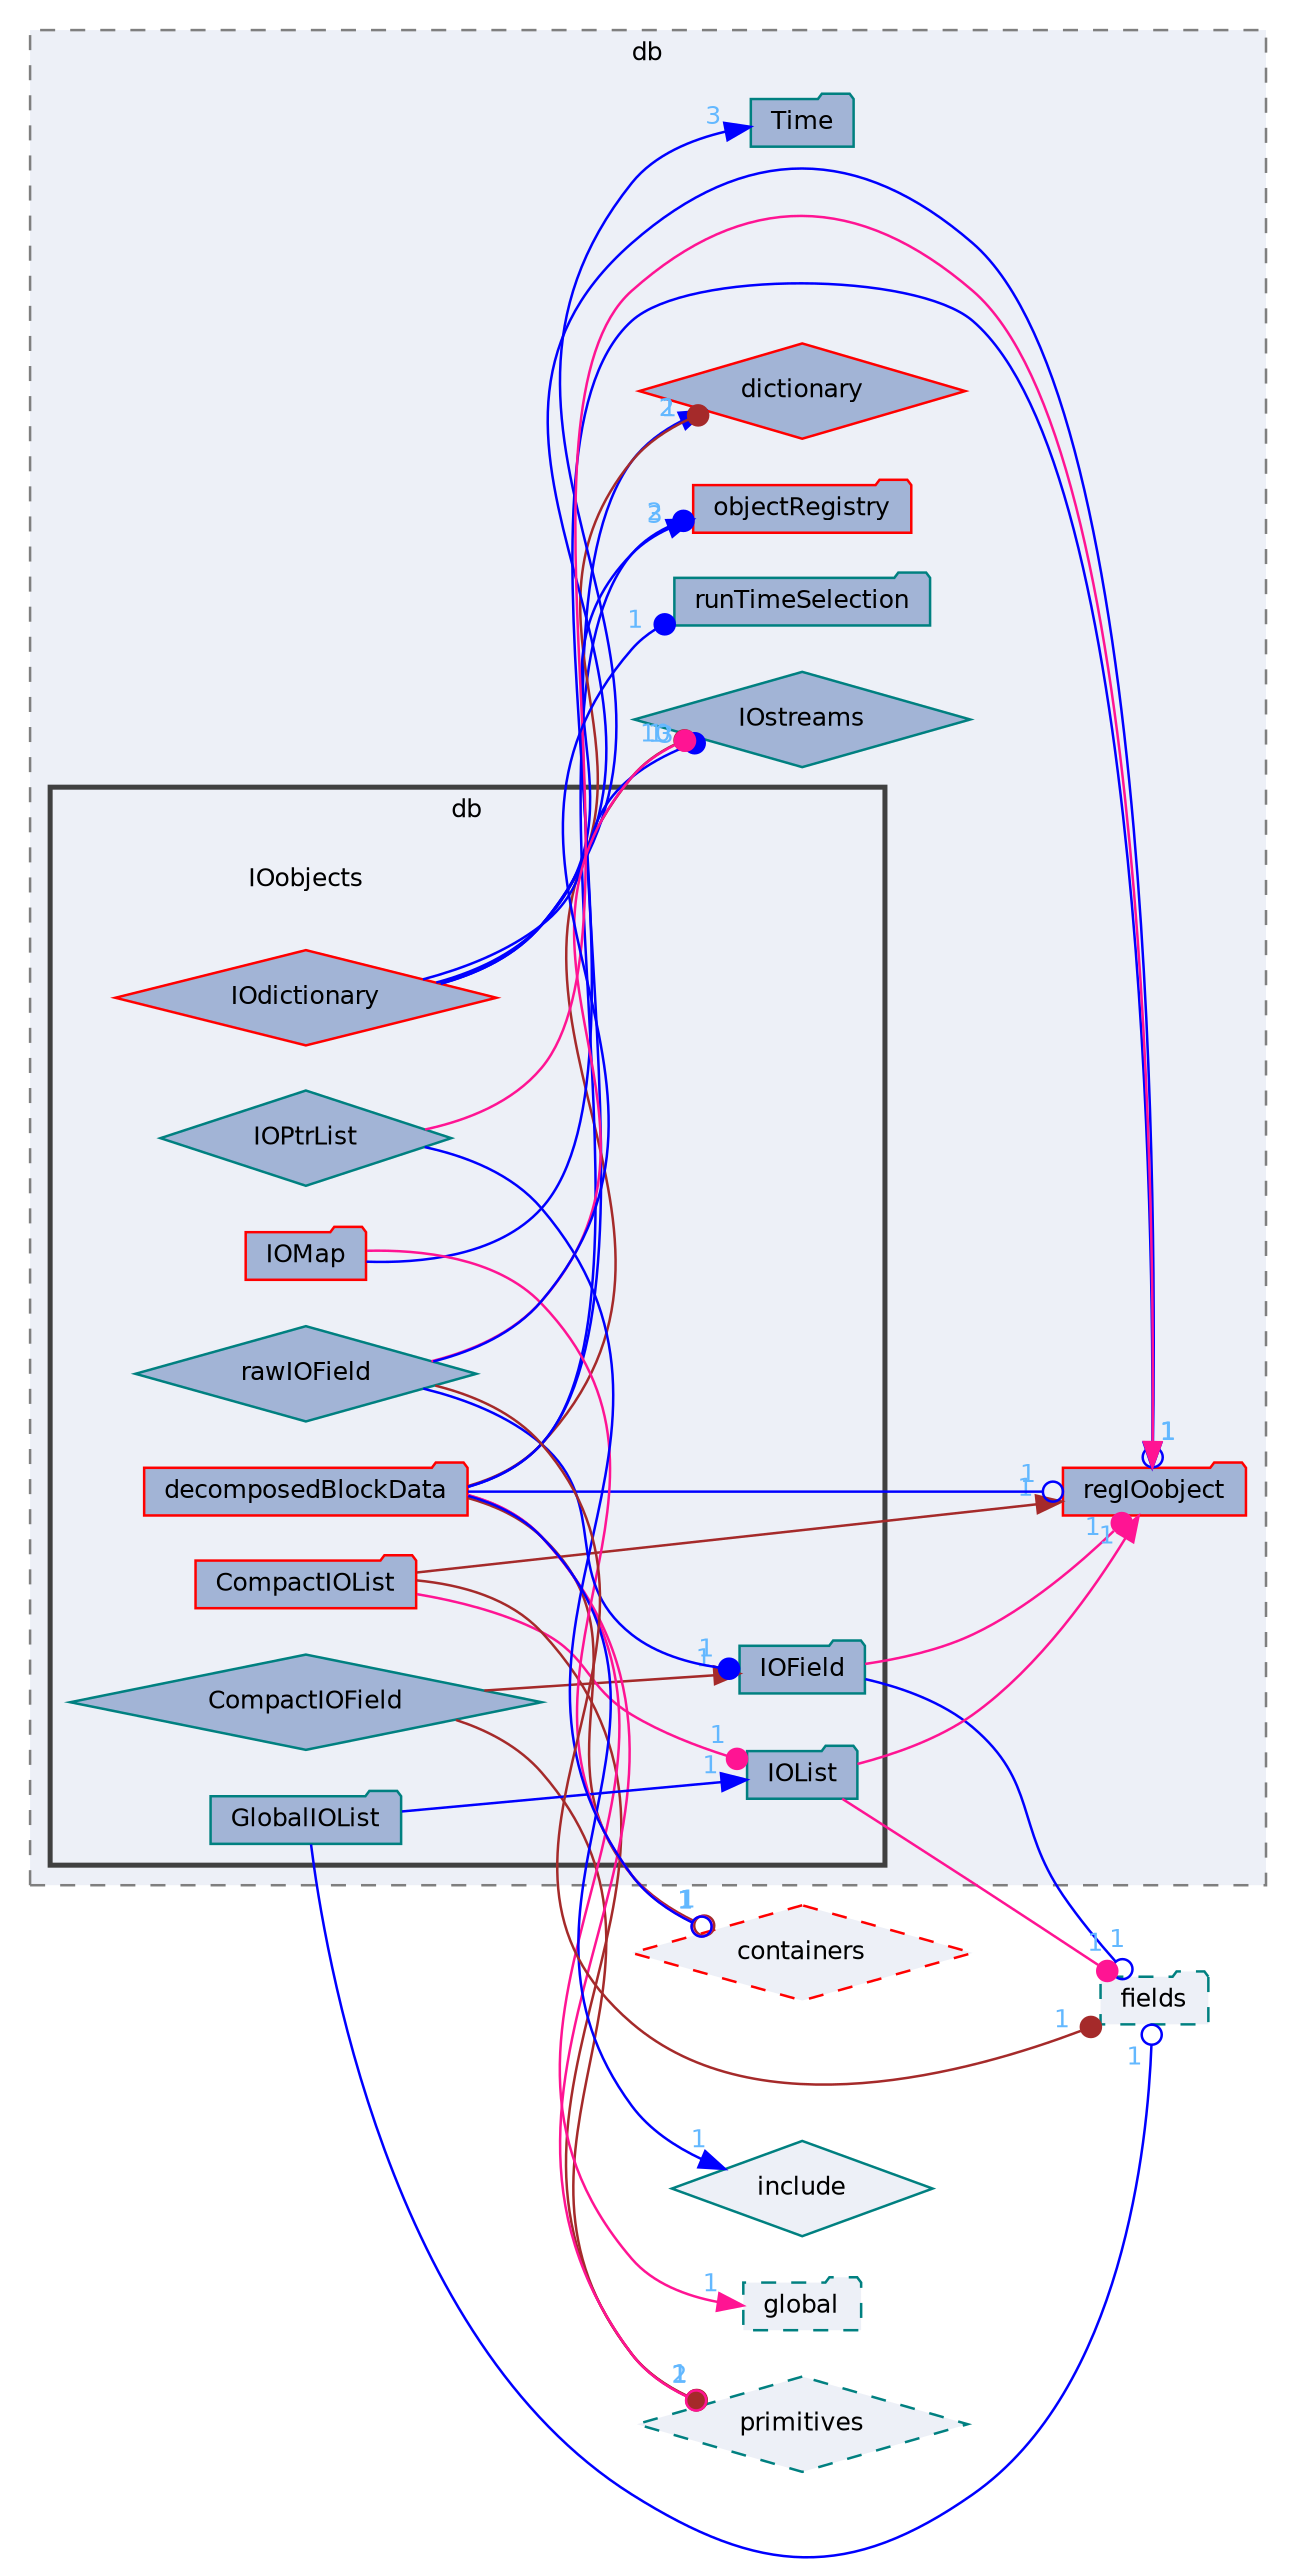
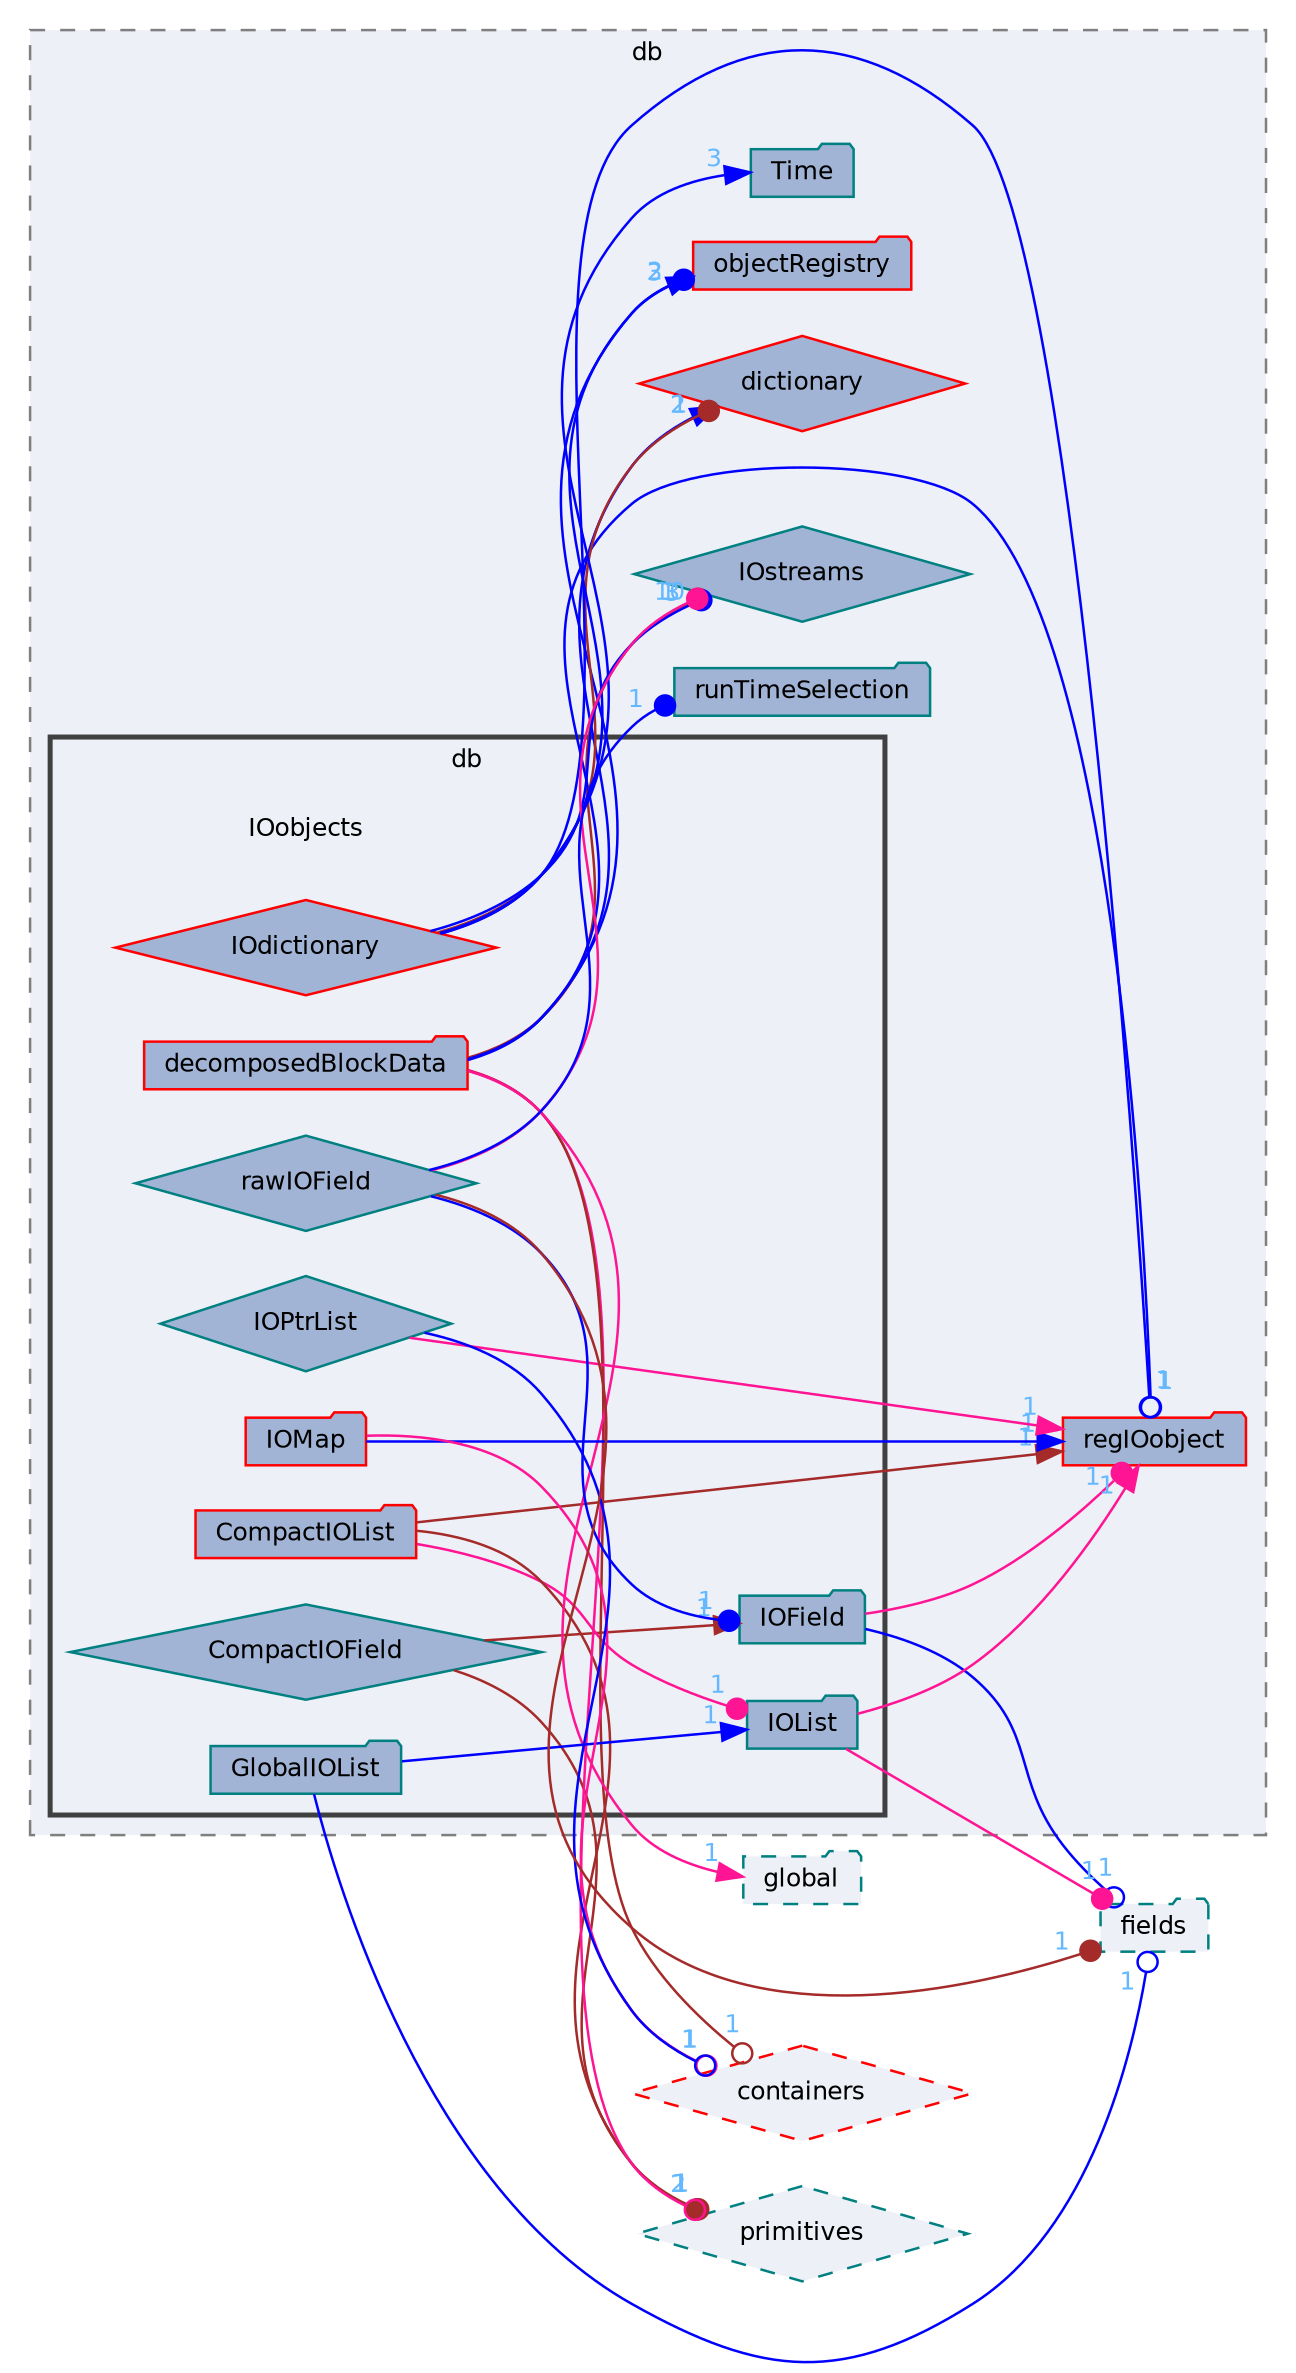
node "include": removed
